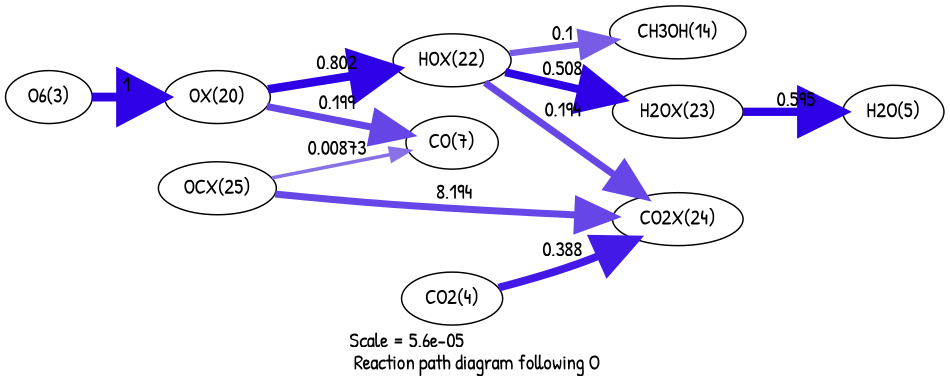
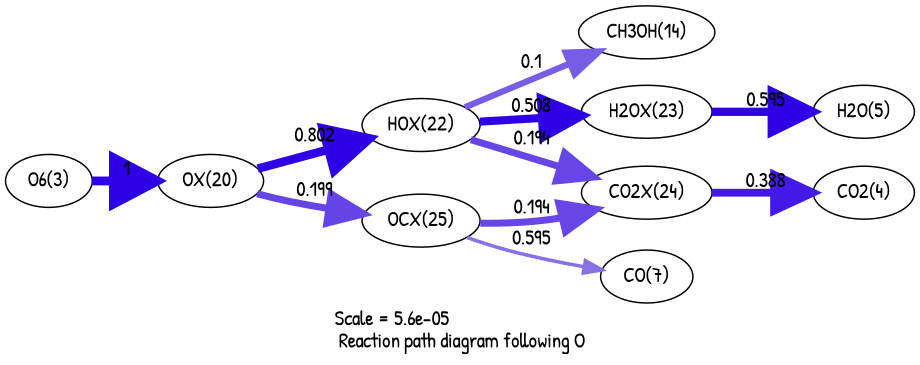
edge "OX(20)" -> "CO(7)": now "OX(20)" -> "OCX(25)"
edge "OCX(25)" -> "CO(7)": label " 0.00873" -> " 0.595"
edge "OCX(25)" -> "CO2X(24)": label " 8.194" -> " 0.194"
edge "CO2(4)" -> "CO2X(24)": reversed
